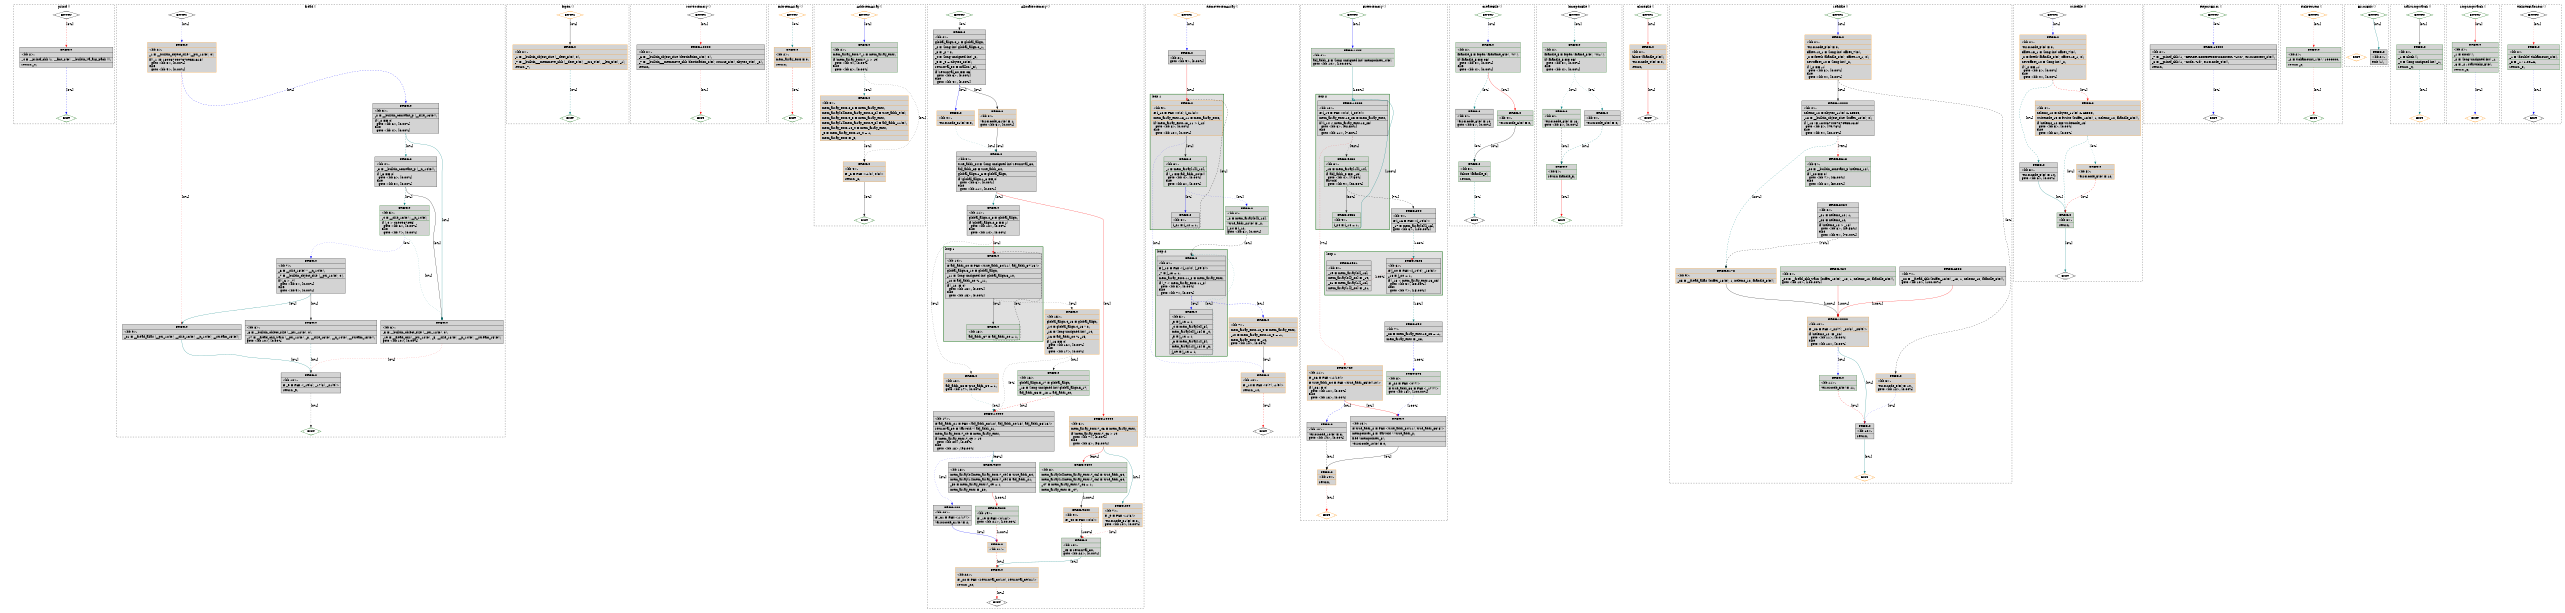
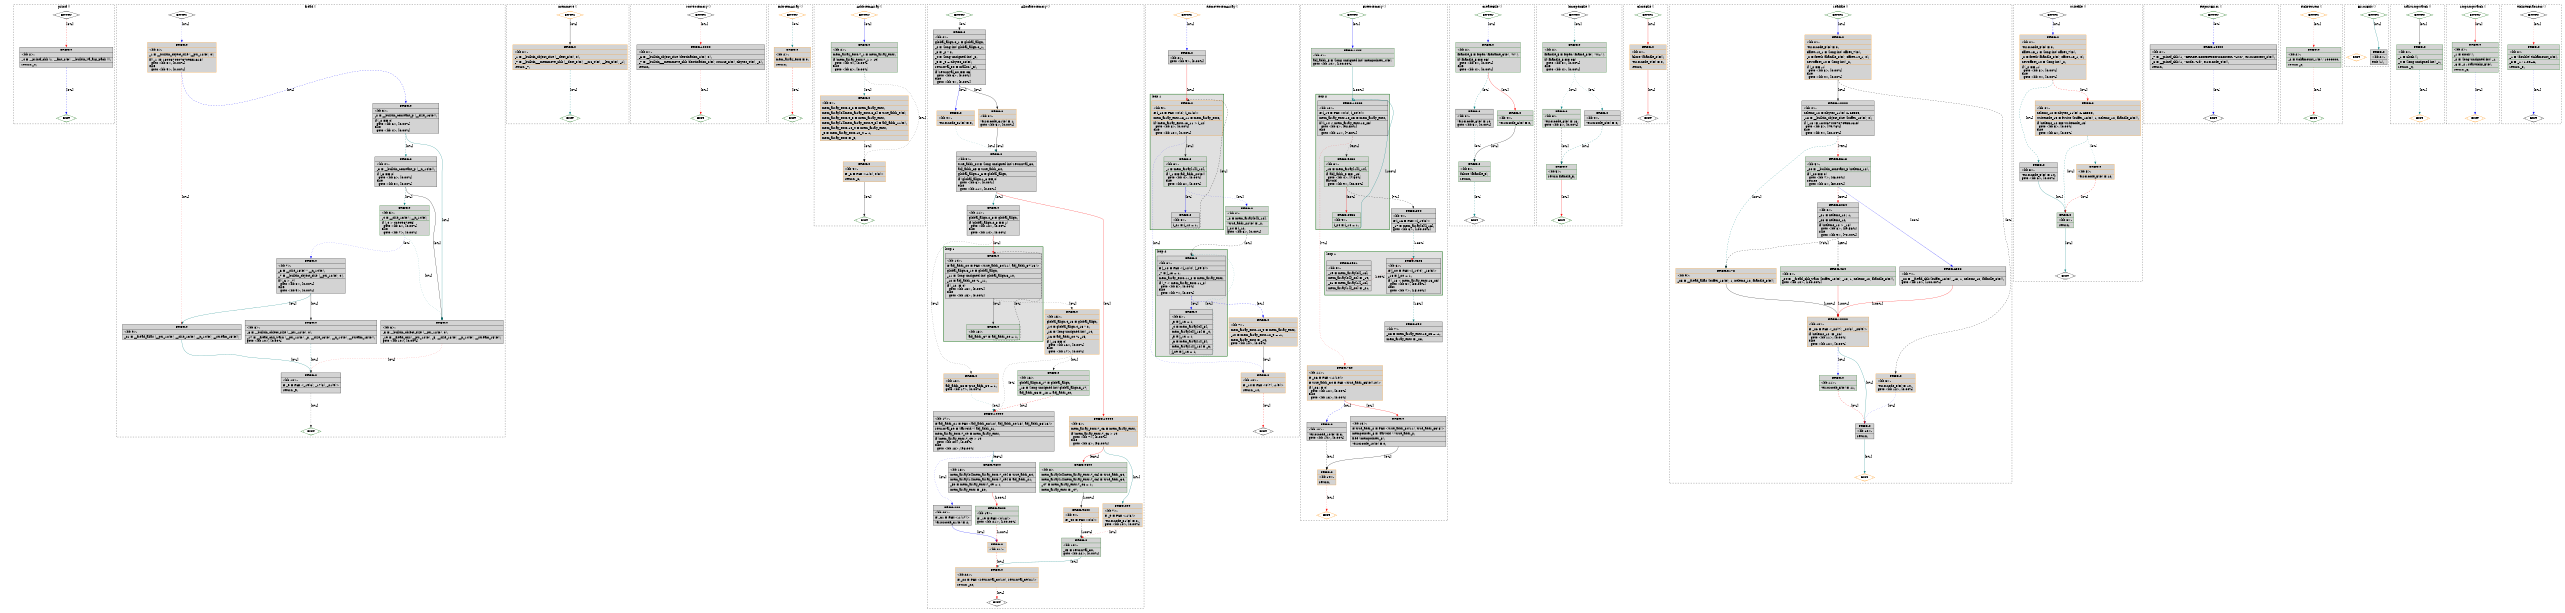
cluster "fopen ()": label "fopen ()" -> "memmove ()"
node "FREQ:5618": text "else" -> "source"
edge "FREQ:5618" -> "FREQ:3034": added, label "[54%]"
edge "FREQ:9250" -> "FREQ:8556": color black -> red
edge "FREQ:5618" -> "FREQ:6338": added, label "[46%]"
node "FREQ:3034": text "else" -> "size"
edge "FREQ:3034" -> "FREQ:484": added, label "[29%]"
node "FREQ:695": removed
